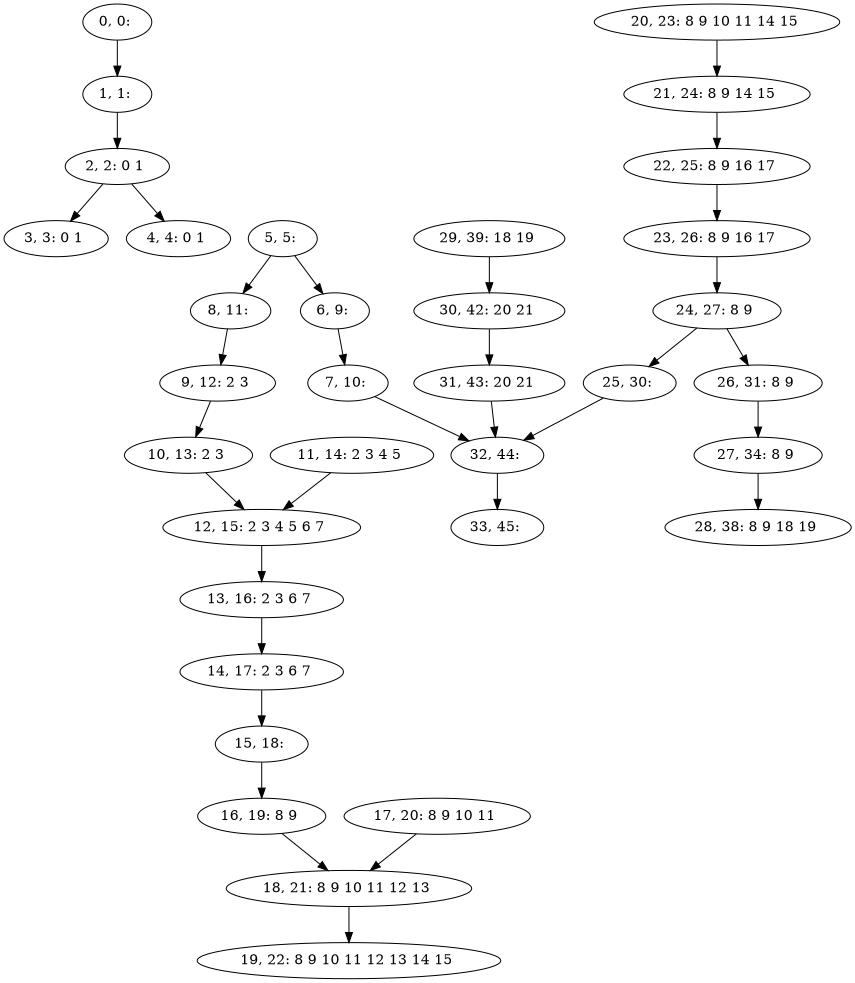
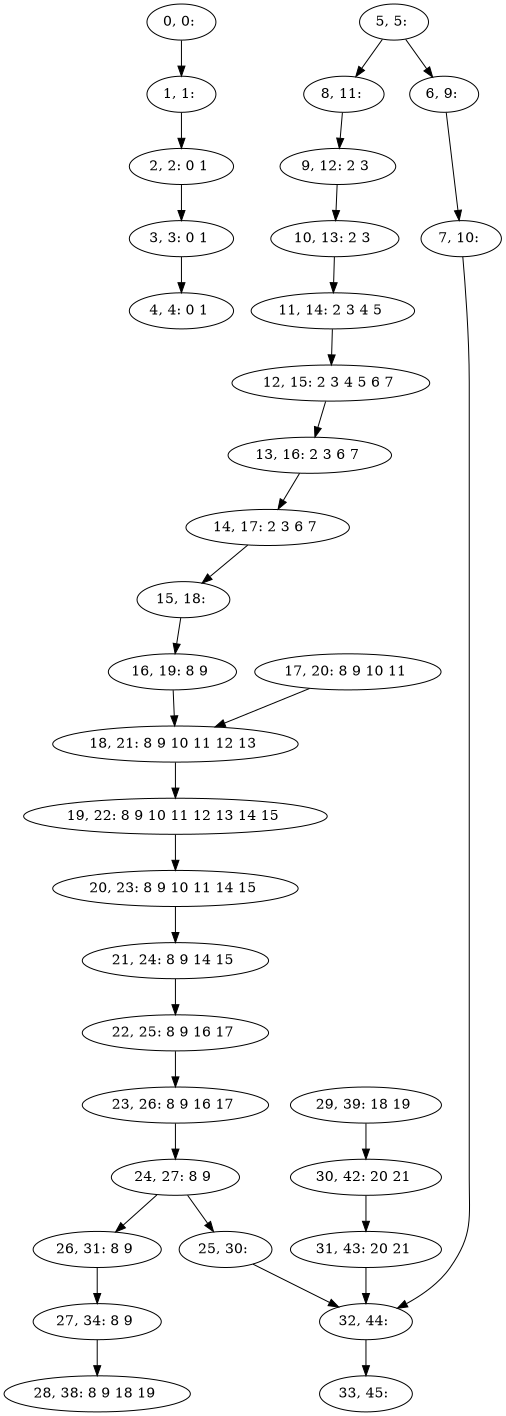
edge "2, 2: 0 1" -> "4, 4: 0 1": now "3, 3: 0 1" -> "4, 4: 0 1"
edge "10, 13: 2 3" -> "12, 15: 2 3 4 5 6 7": now "10, 13: 2 3" -> "11, 14: 2 3 4 5"
edge "19, 22: 8 9 10 11 12 13 14 15" -> "20, 23: 8 9 10 11 14 15": added
